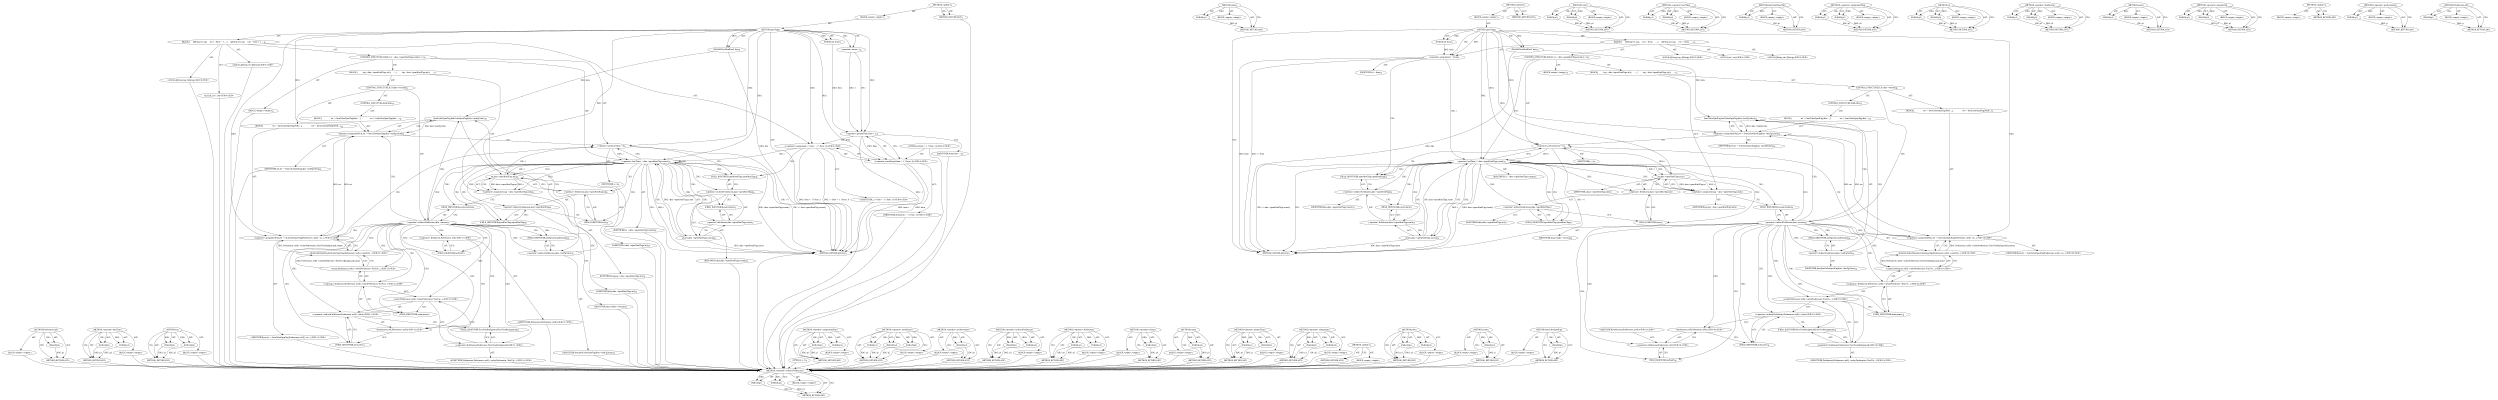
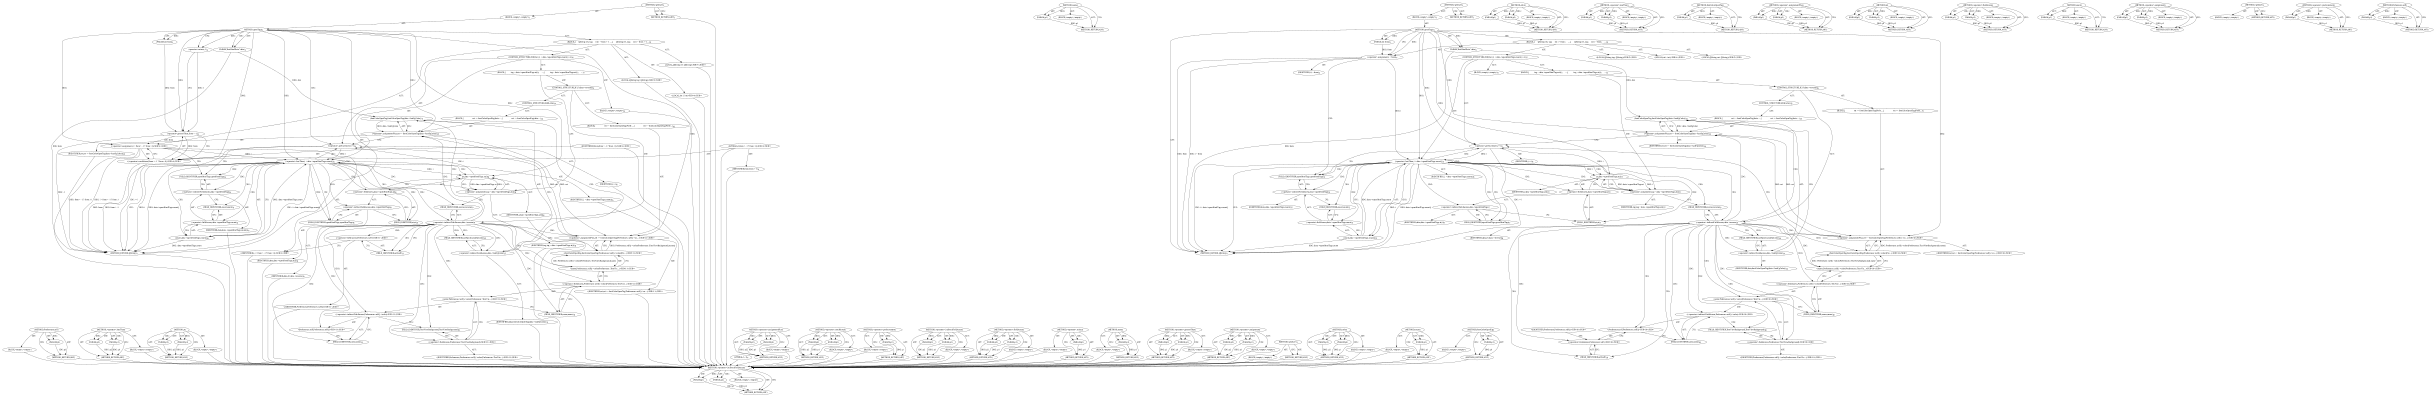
edge "(<operator>.greaterThan,from > -1)" -> "(IDENTIFIER,from,from > -1)": now "<(LITERAL,0,from > -1 ? from : 0)<SUB>4</SUB>>" -> "(IDENTIFIER,from,from > -1)"
edge "<(<operator>.conditional,from > -1 ? from : 0)<SUB>4</SUB>>" -> "<(IDENTIFIER,from,from > -1 ? from : 0)<SUB>4</SUB>>": reversed
edge "<(<operator>.fieldAccess,Preferences::self)<SUB>11</SUB>>" -> "<(Preferences.self,Preferences::self())<SUB>11</SUB>>": now "<(<operator>.fieldAccess,Preferences::self)<SUB>11</SUB>>" -> "<(IDENTIFIER,i,i = from > -1 ? from : 0)<SUB>4</SUB>>"
node "(PARAM,p3)": removed
